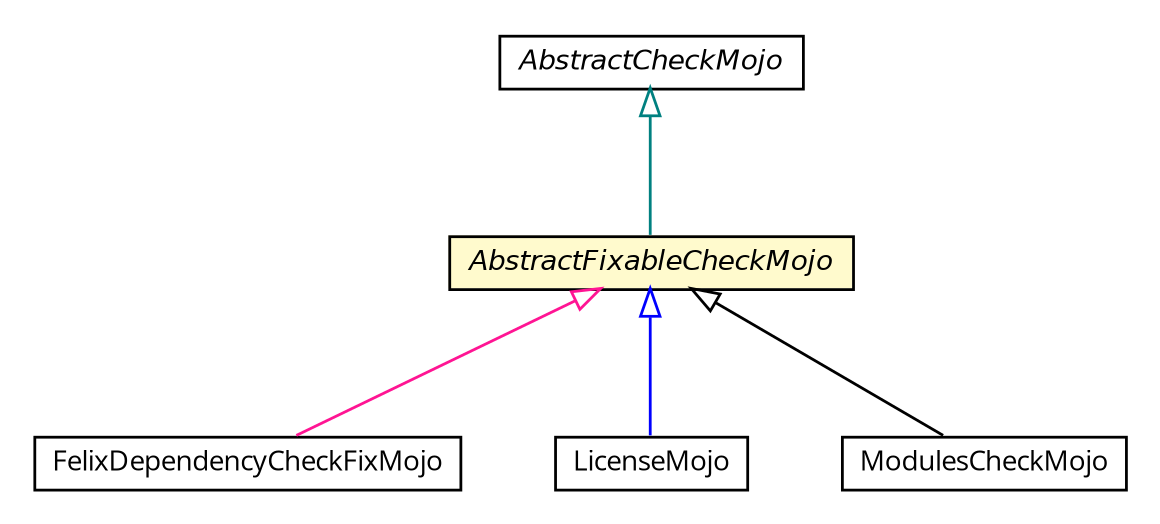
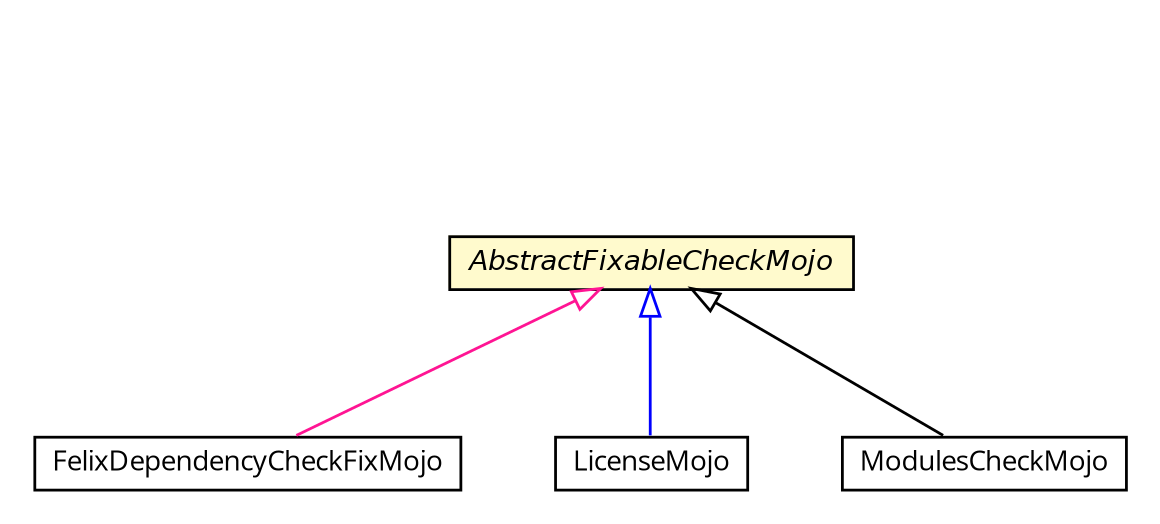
node "AbstractCheckMojo": removed
